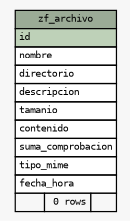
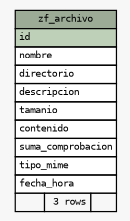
node "zf_archivo": text "0 rows" -> "3 rows"
